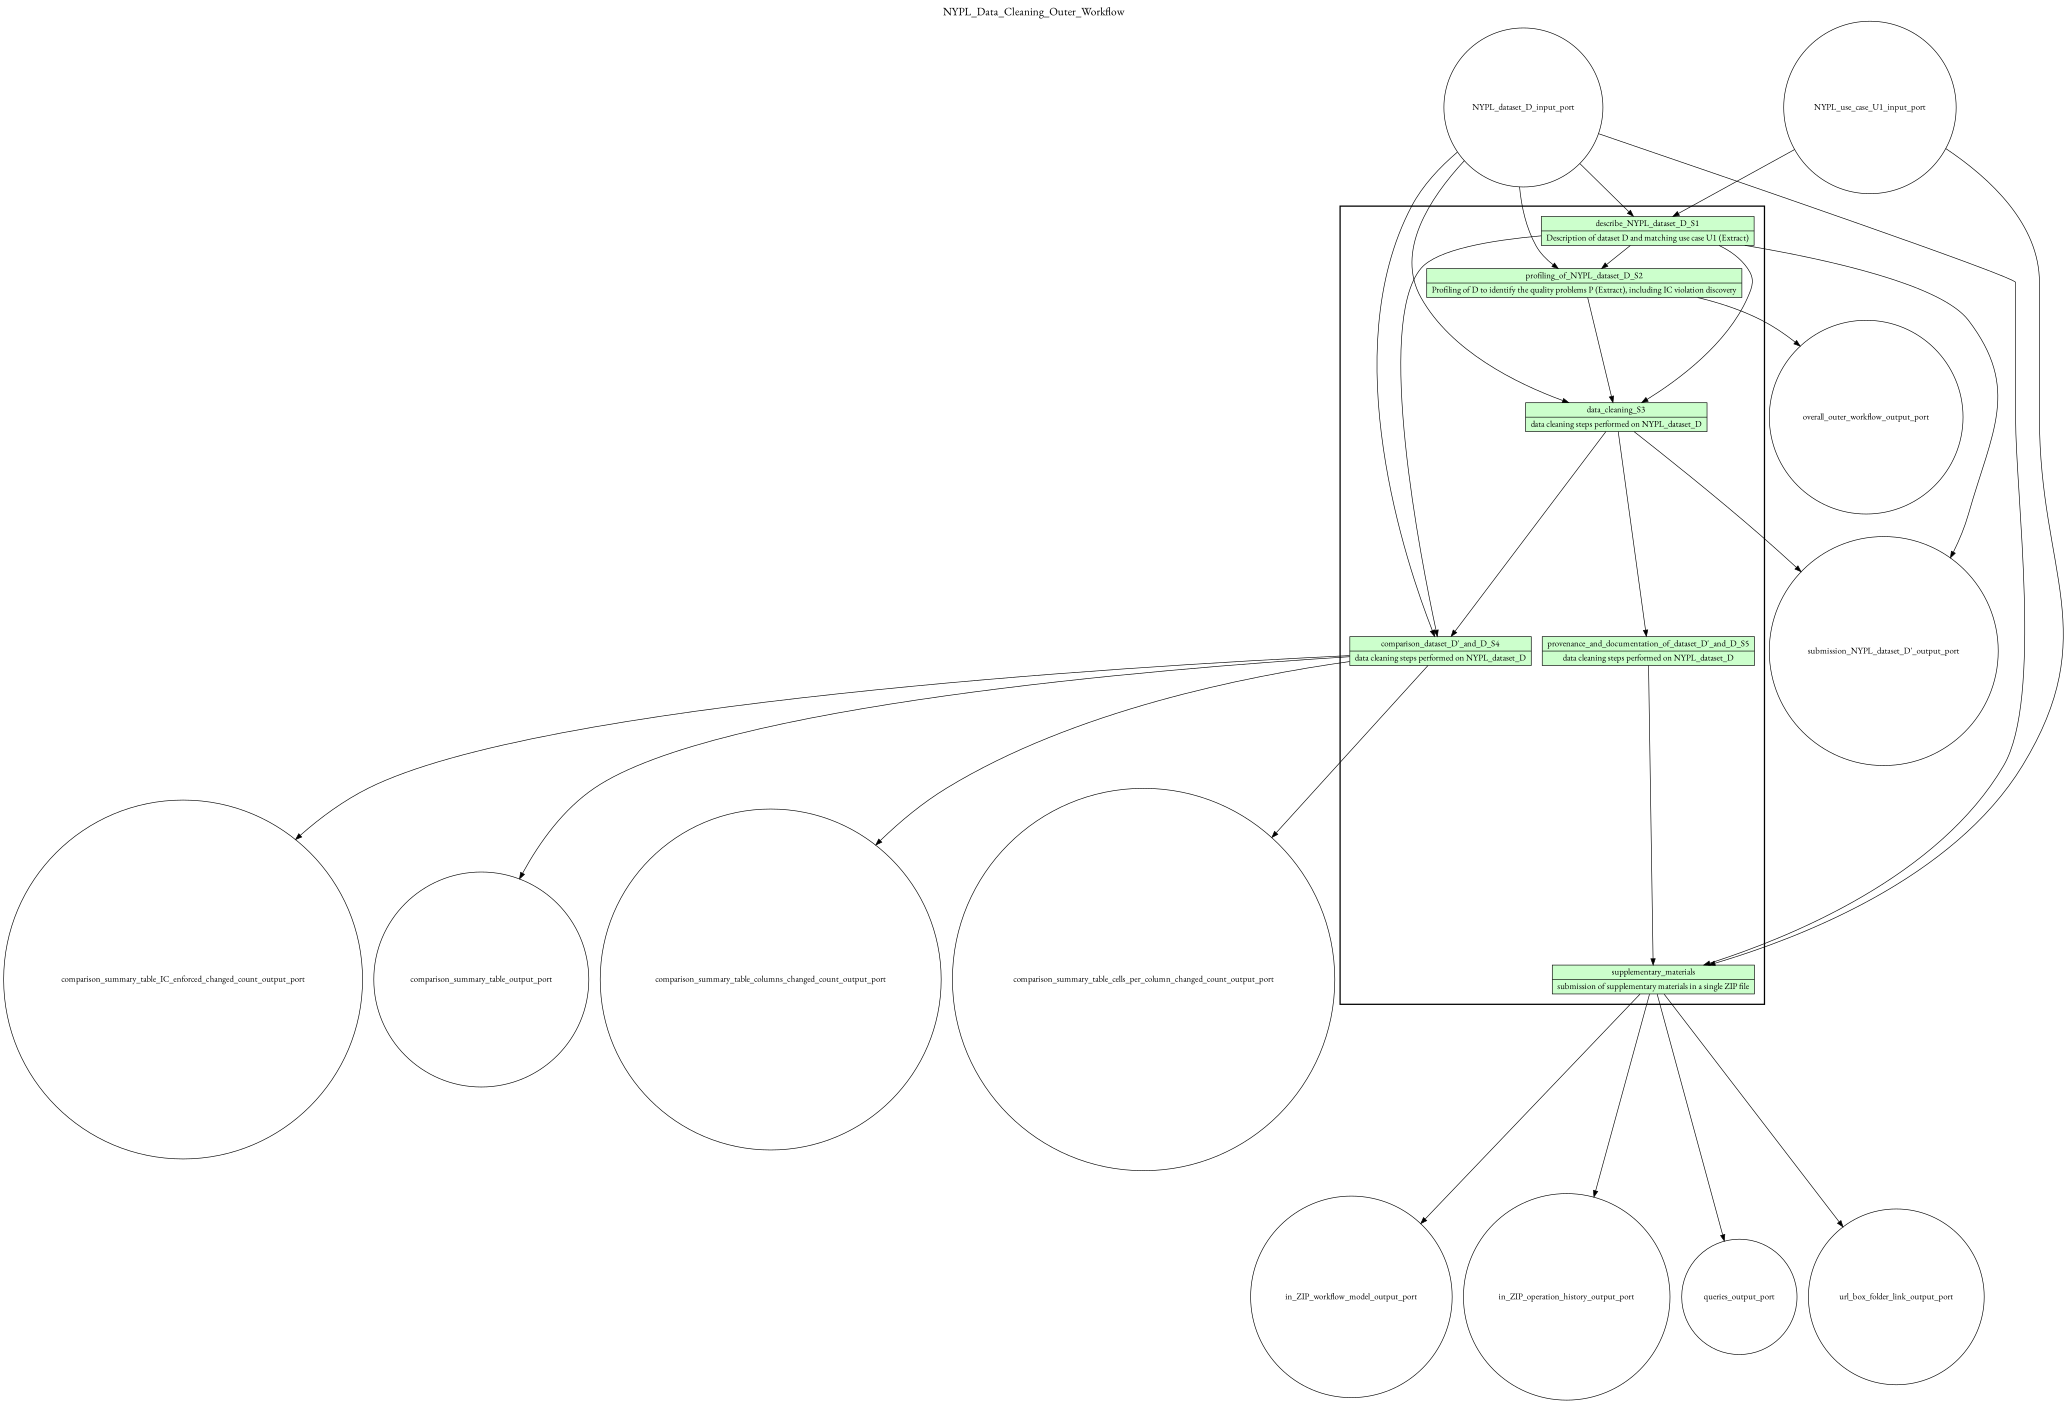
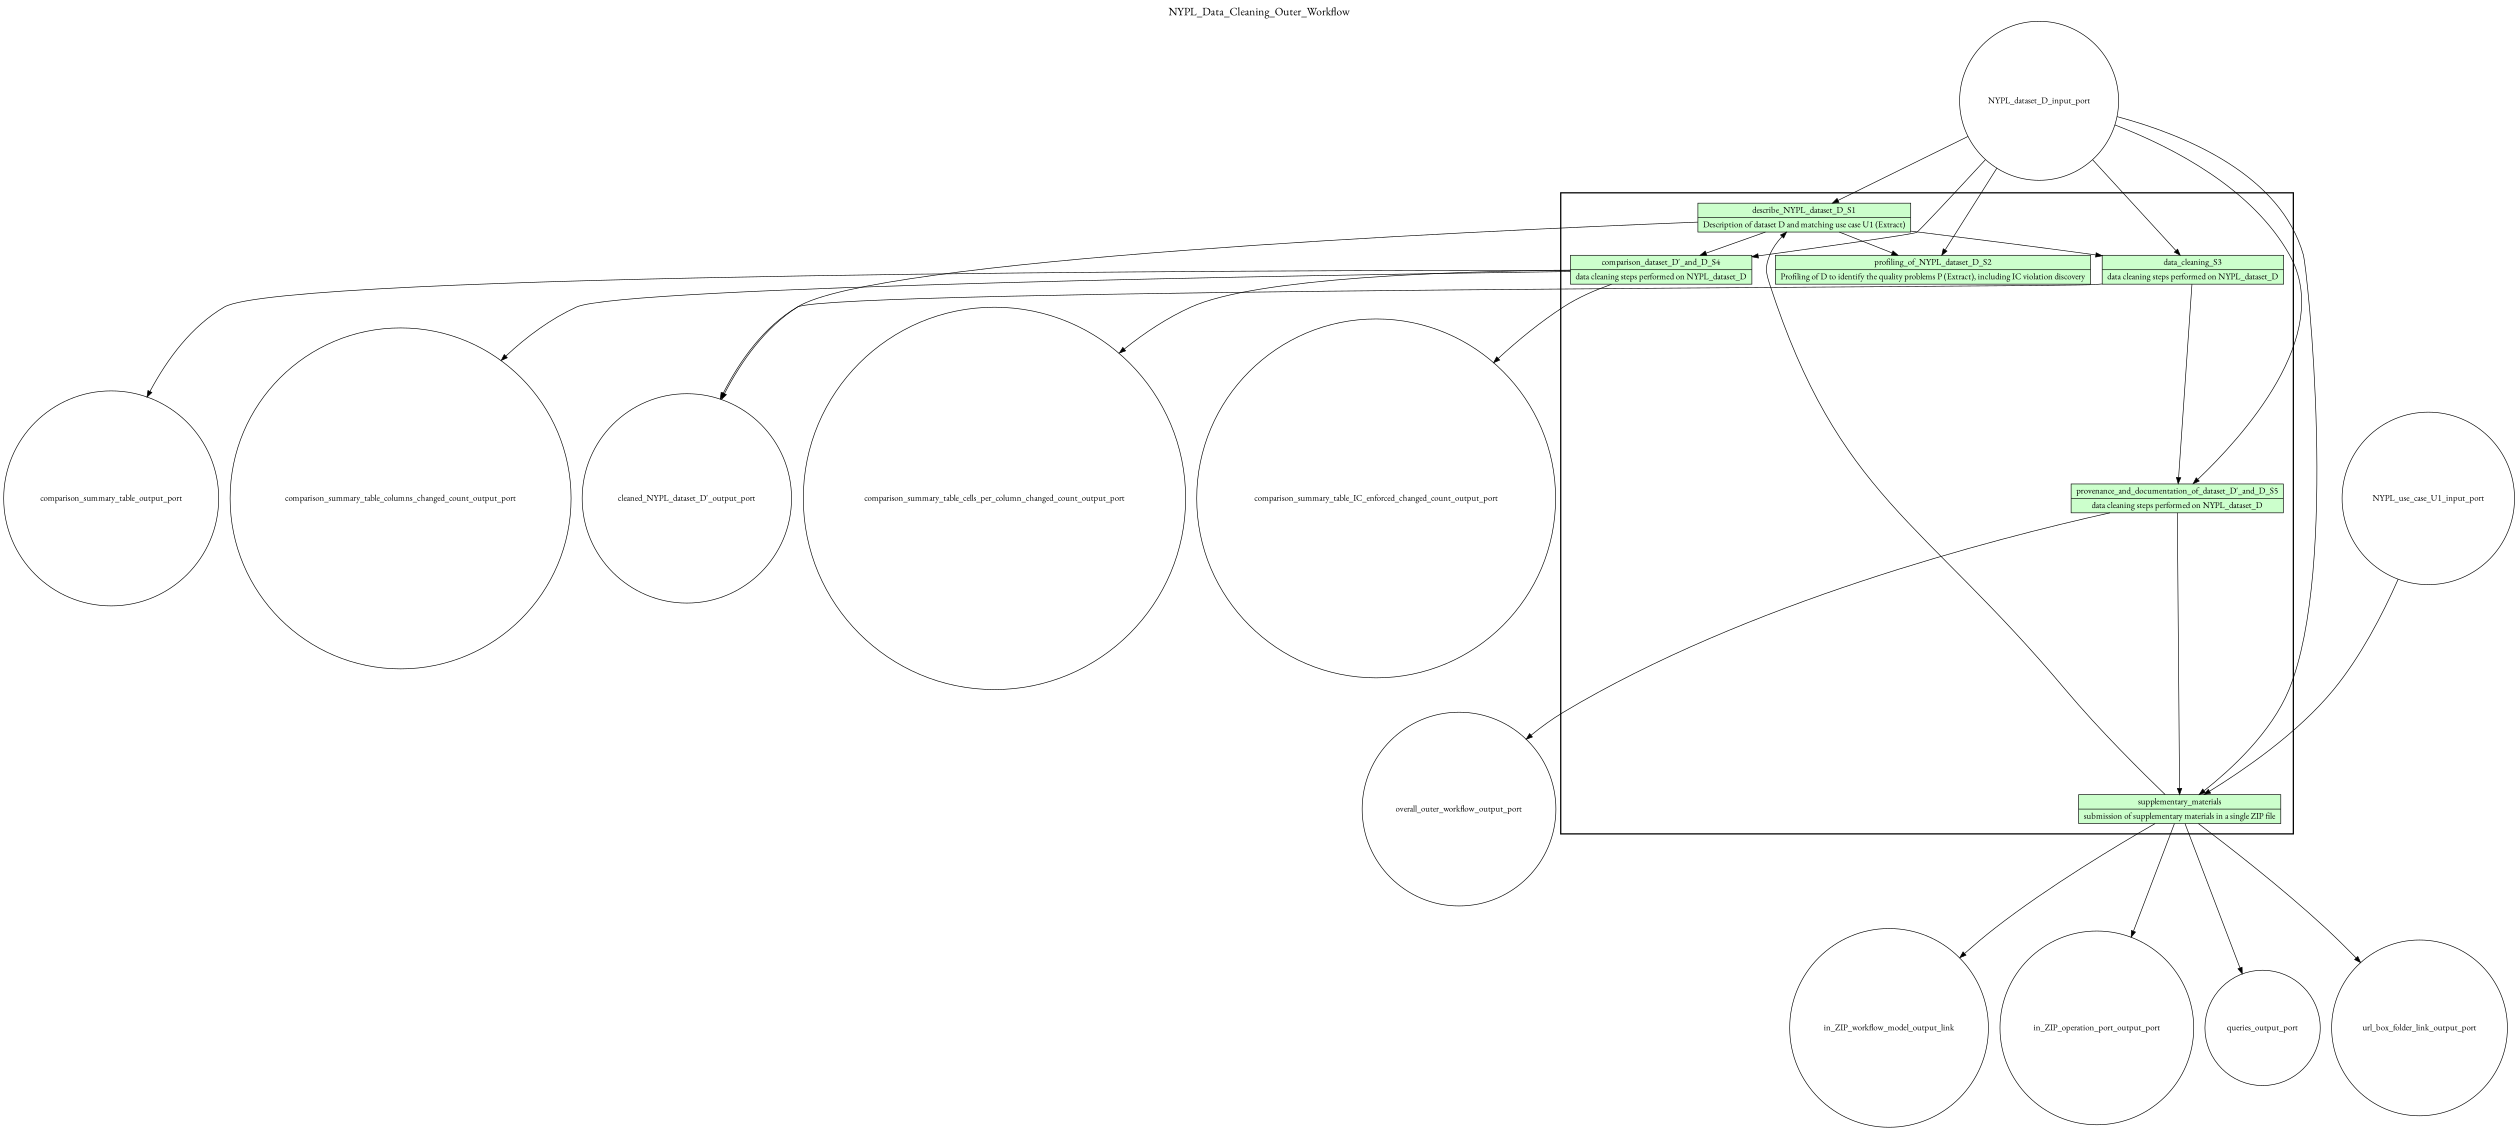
edge "NYPL_use_case_U1_input_port" -> "describe_NYPL_dataset_D_S1": now "supplementary_materials" -> "describe_NYPL_dataset_D_S1"
edge "NYPL_dataset_D_input_port" -> "provenance_and_documentation_of_dataset_D'_and_D_S5": added
edge "profiling_of_NYPL_dataset_D_S2" -> "overall_outer_workflow_output_port": now "provenance_and_documentation_of_dataset_D'_and_D_S5" -> "overall_outer_workflow_output_port"
edge "profiling_of_NYPL_dataset_D_S2" -> "data_cleaning_S3": removed
edge "data_cleaning_S3" -> "comparison_dataset_D'_and_D_S4": removed
node "submission_NYPL_dataset_D'_output_port": label "submission_NYPL_dataset_D'_output_port" -> "cleaned_NYPL_dataset_D'_output_port"
node "in_ZIP_workflow_model_output_port": label "in_ZIP_workflow_model_output_port" -> "in_ZIP_workflow_model_output_link"
node "in_ZIP_operation_history_output_port": label "in_ZIP_operation_history_output_port" -> "in_ZIP_operation_port_output_port"
